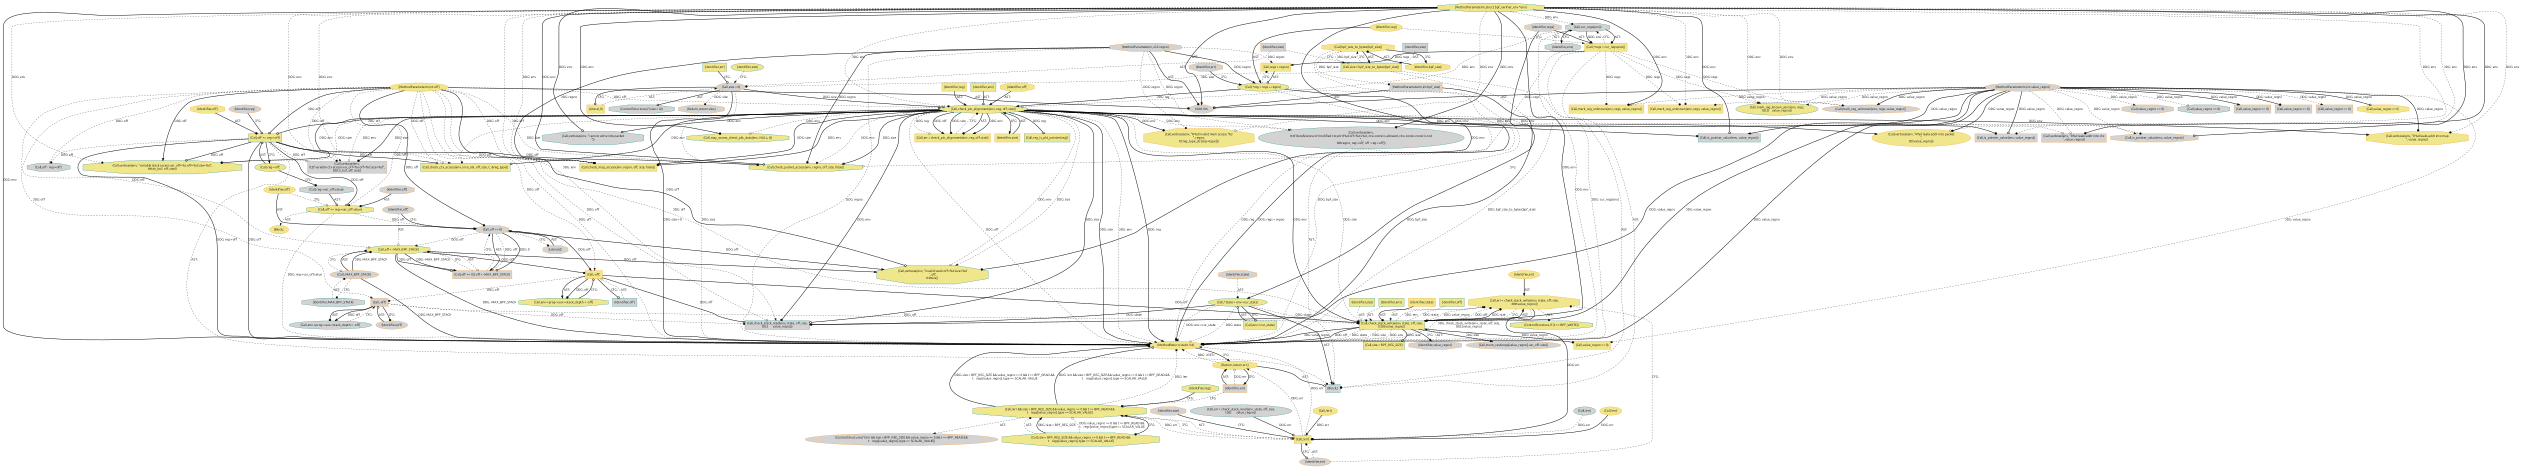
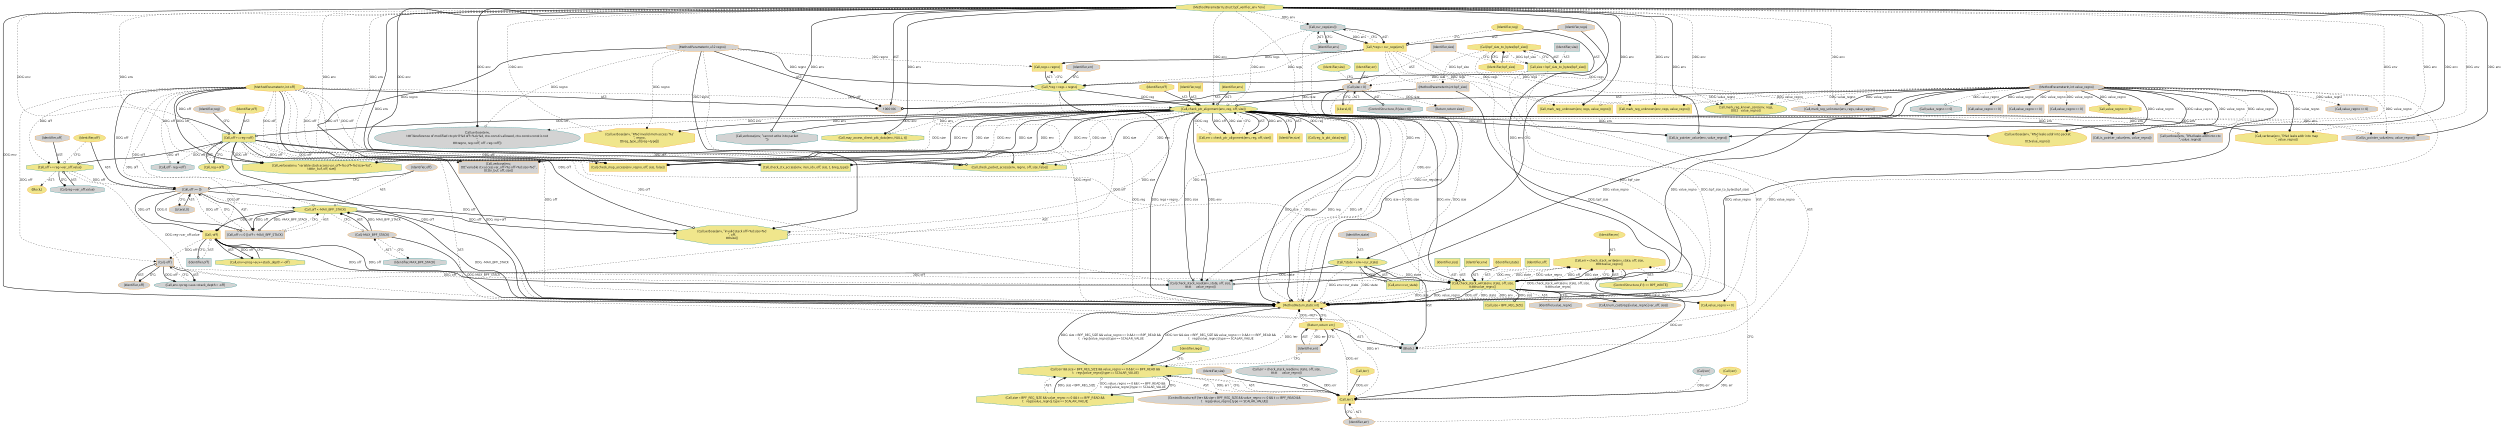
node "(Call,reg_is_pkt_pointer(reg))": label "(Call,reg_is_pkt_pointer(reg))" -> "(Call,reg_is_pkt_data(reg))"
edge "(Call,*regs = cur_regs(env))" -> "(Call,check_packet_access(env, regno, off, size, false))": now "(Call,*regs = cur_regs(env))" -> "(Call,*reg = regs + regno)"
edge "(Call,reg->off)" -> "(Call,reg->var_off.value)": now "(Call,off += reg->var_off.value)" -> "(Call,reg->var_off.value)"
